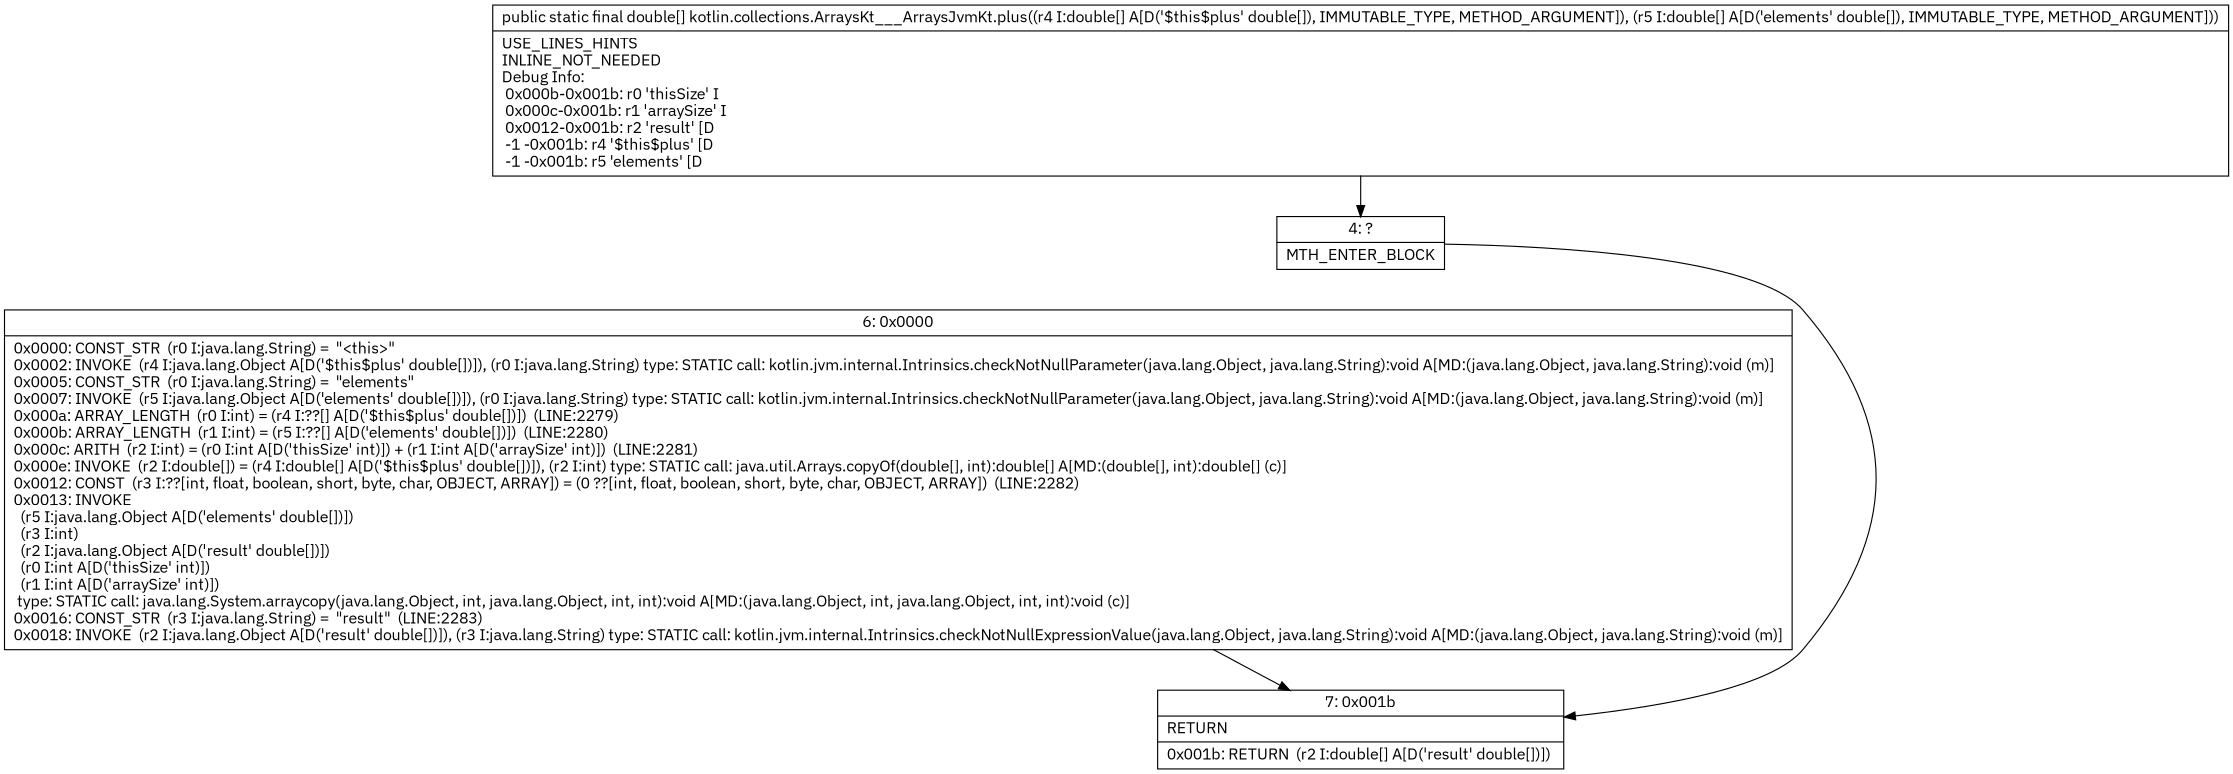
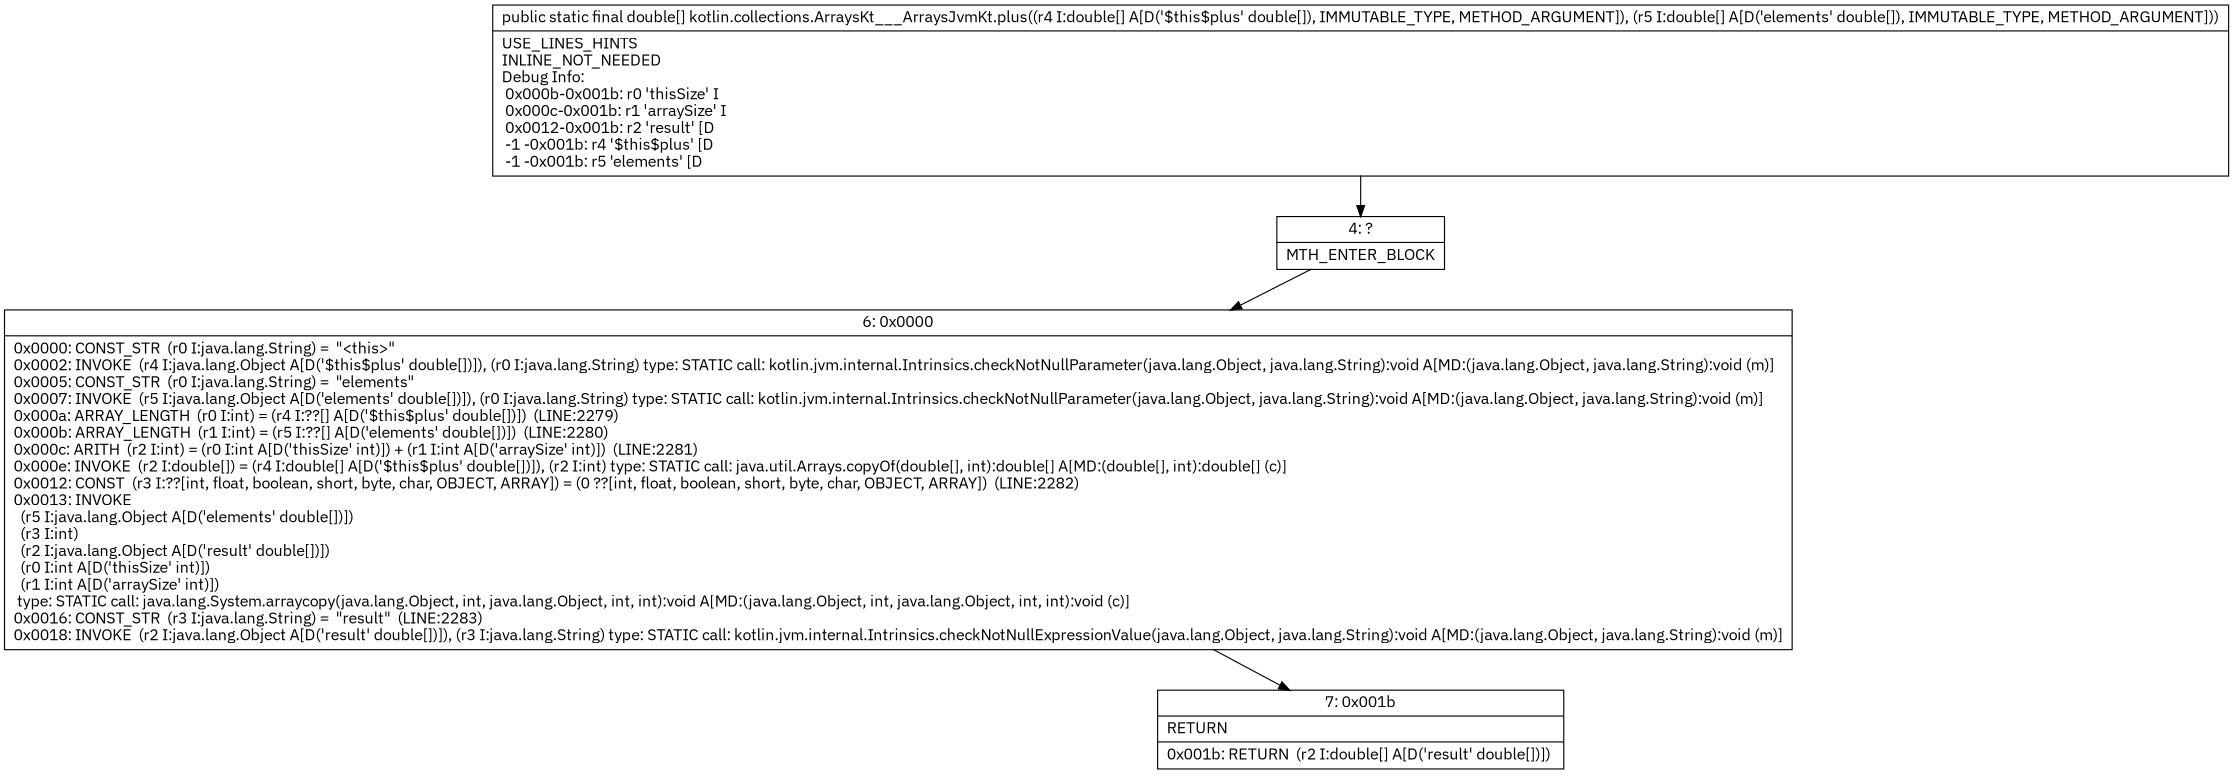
edge "4: ?" -> "7: 0x001b": now "4: ?" -> "6: 0x0000"
